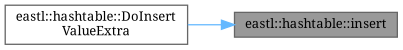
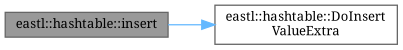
edge "eastl::hashtable::DoInsert ValueExtra" -> "eastl::hashtable::insert": reversed
